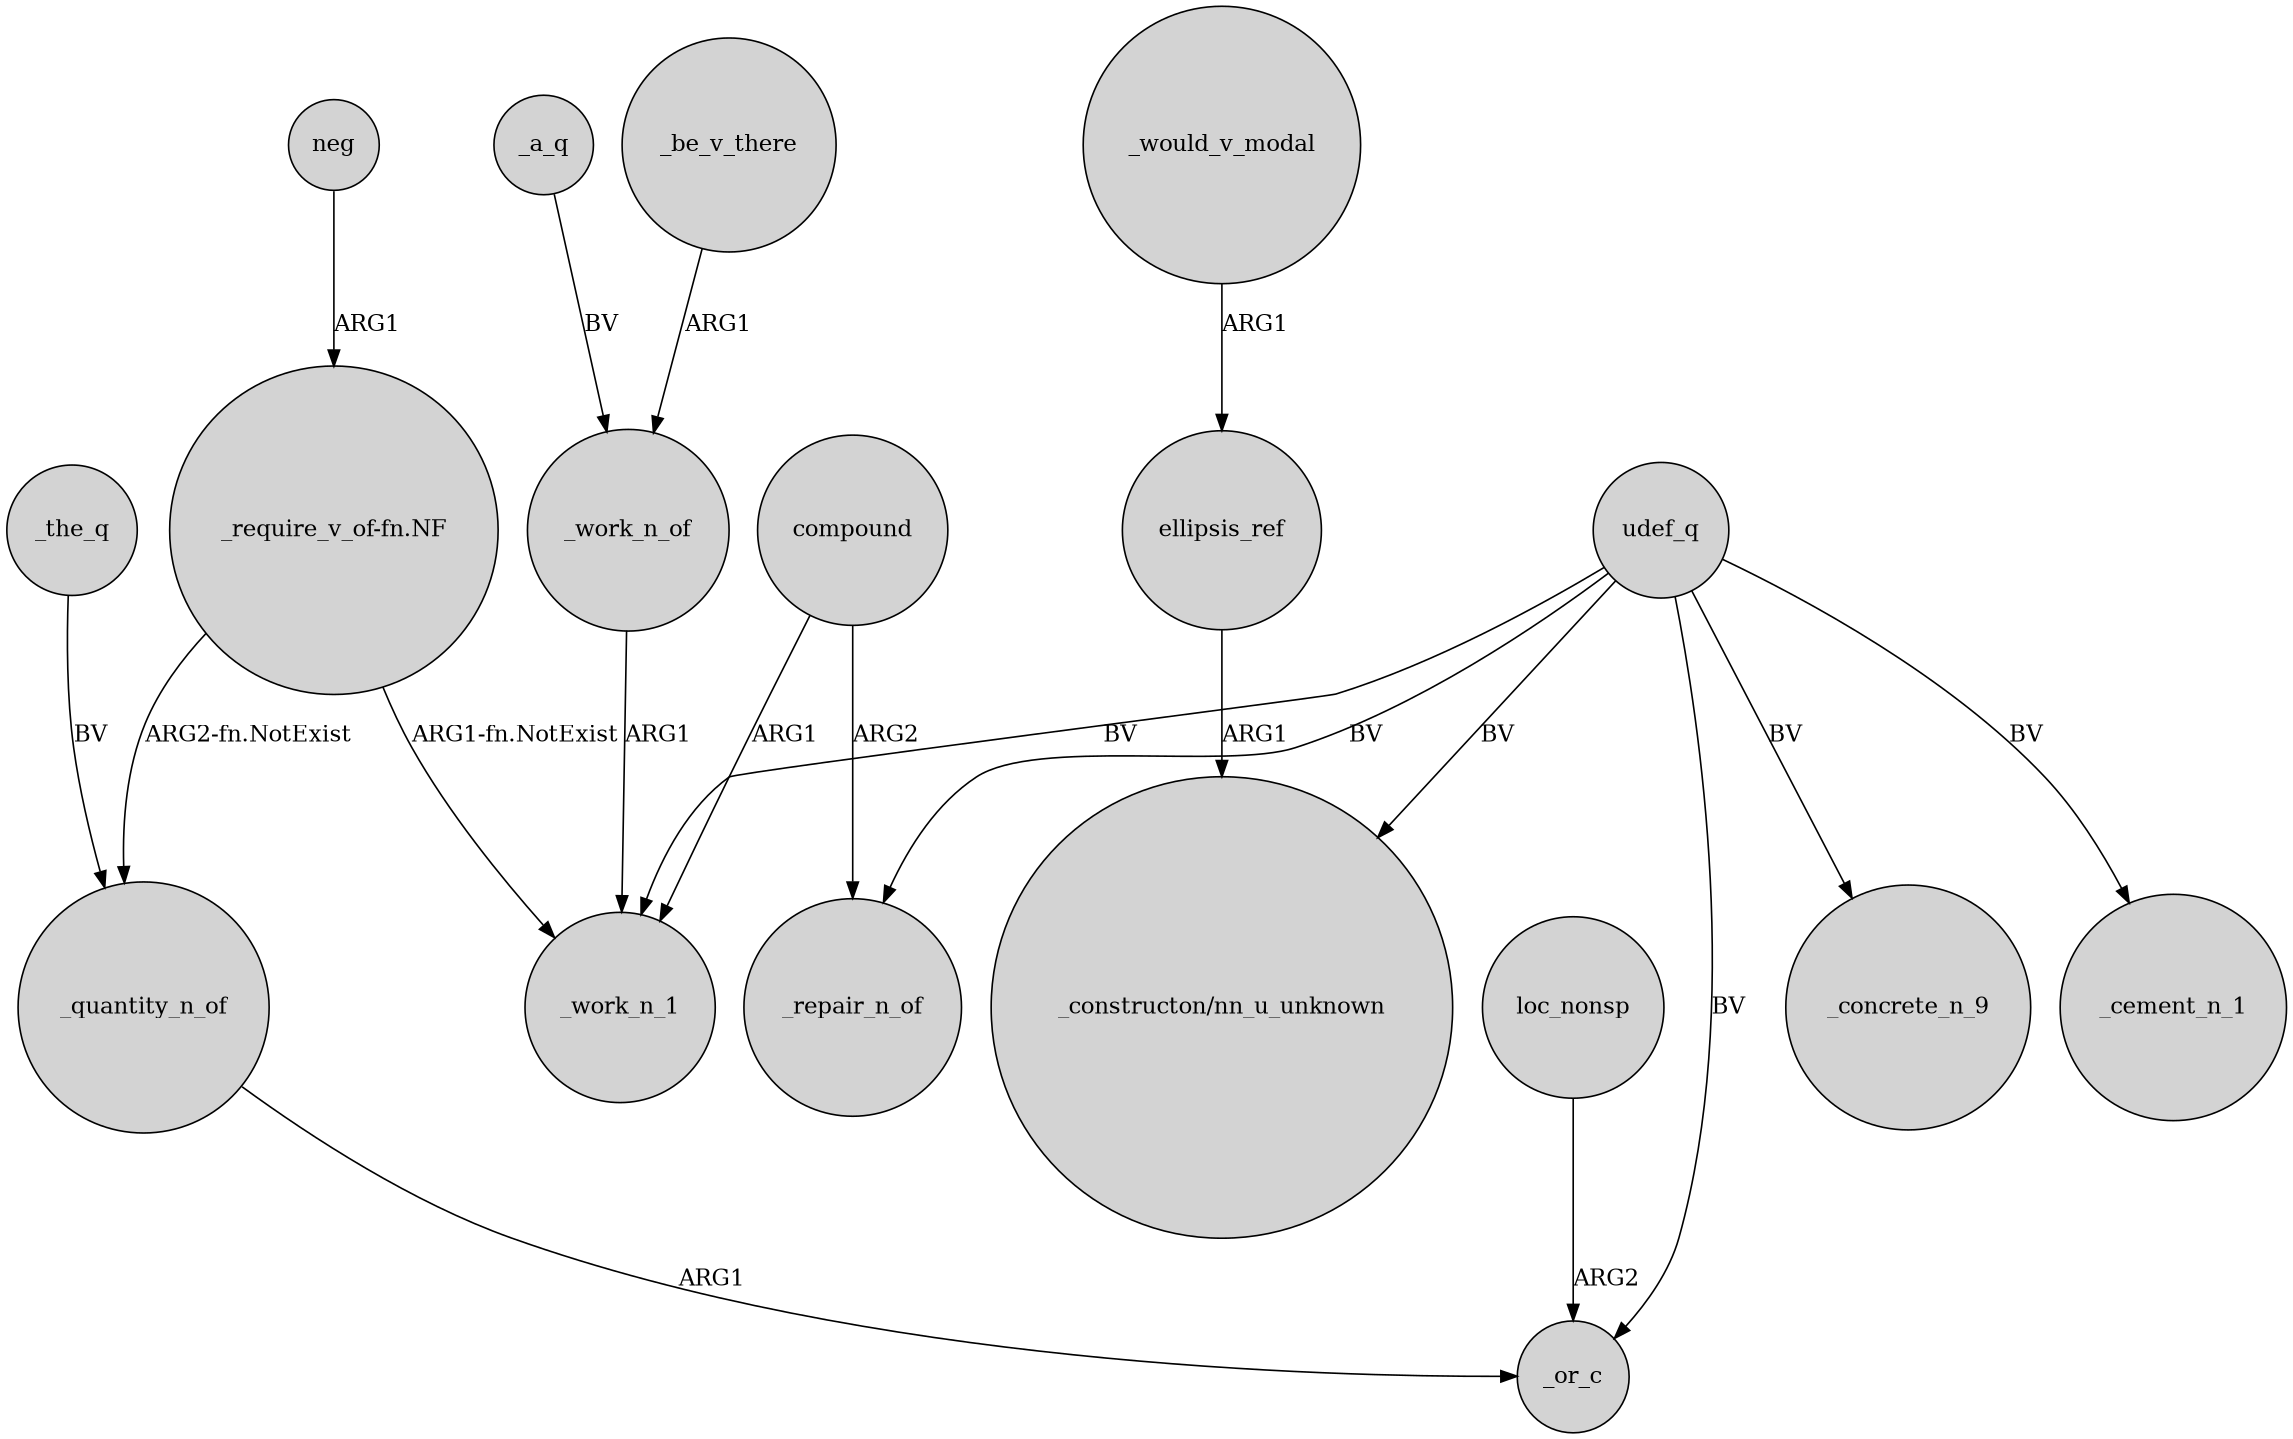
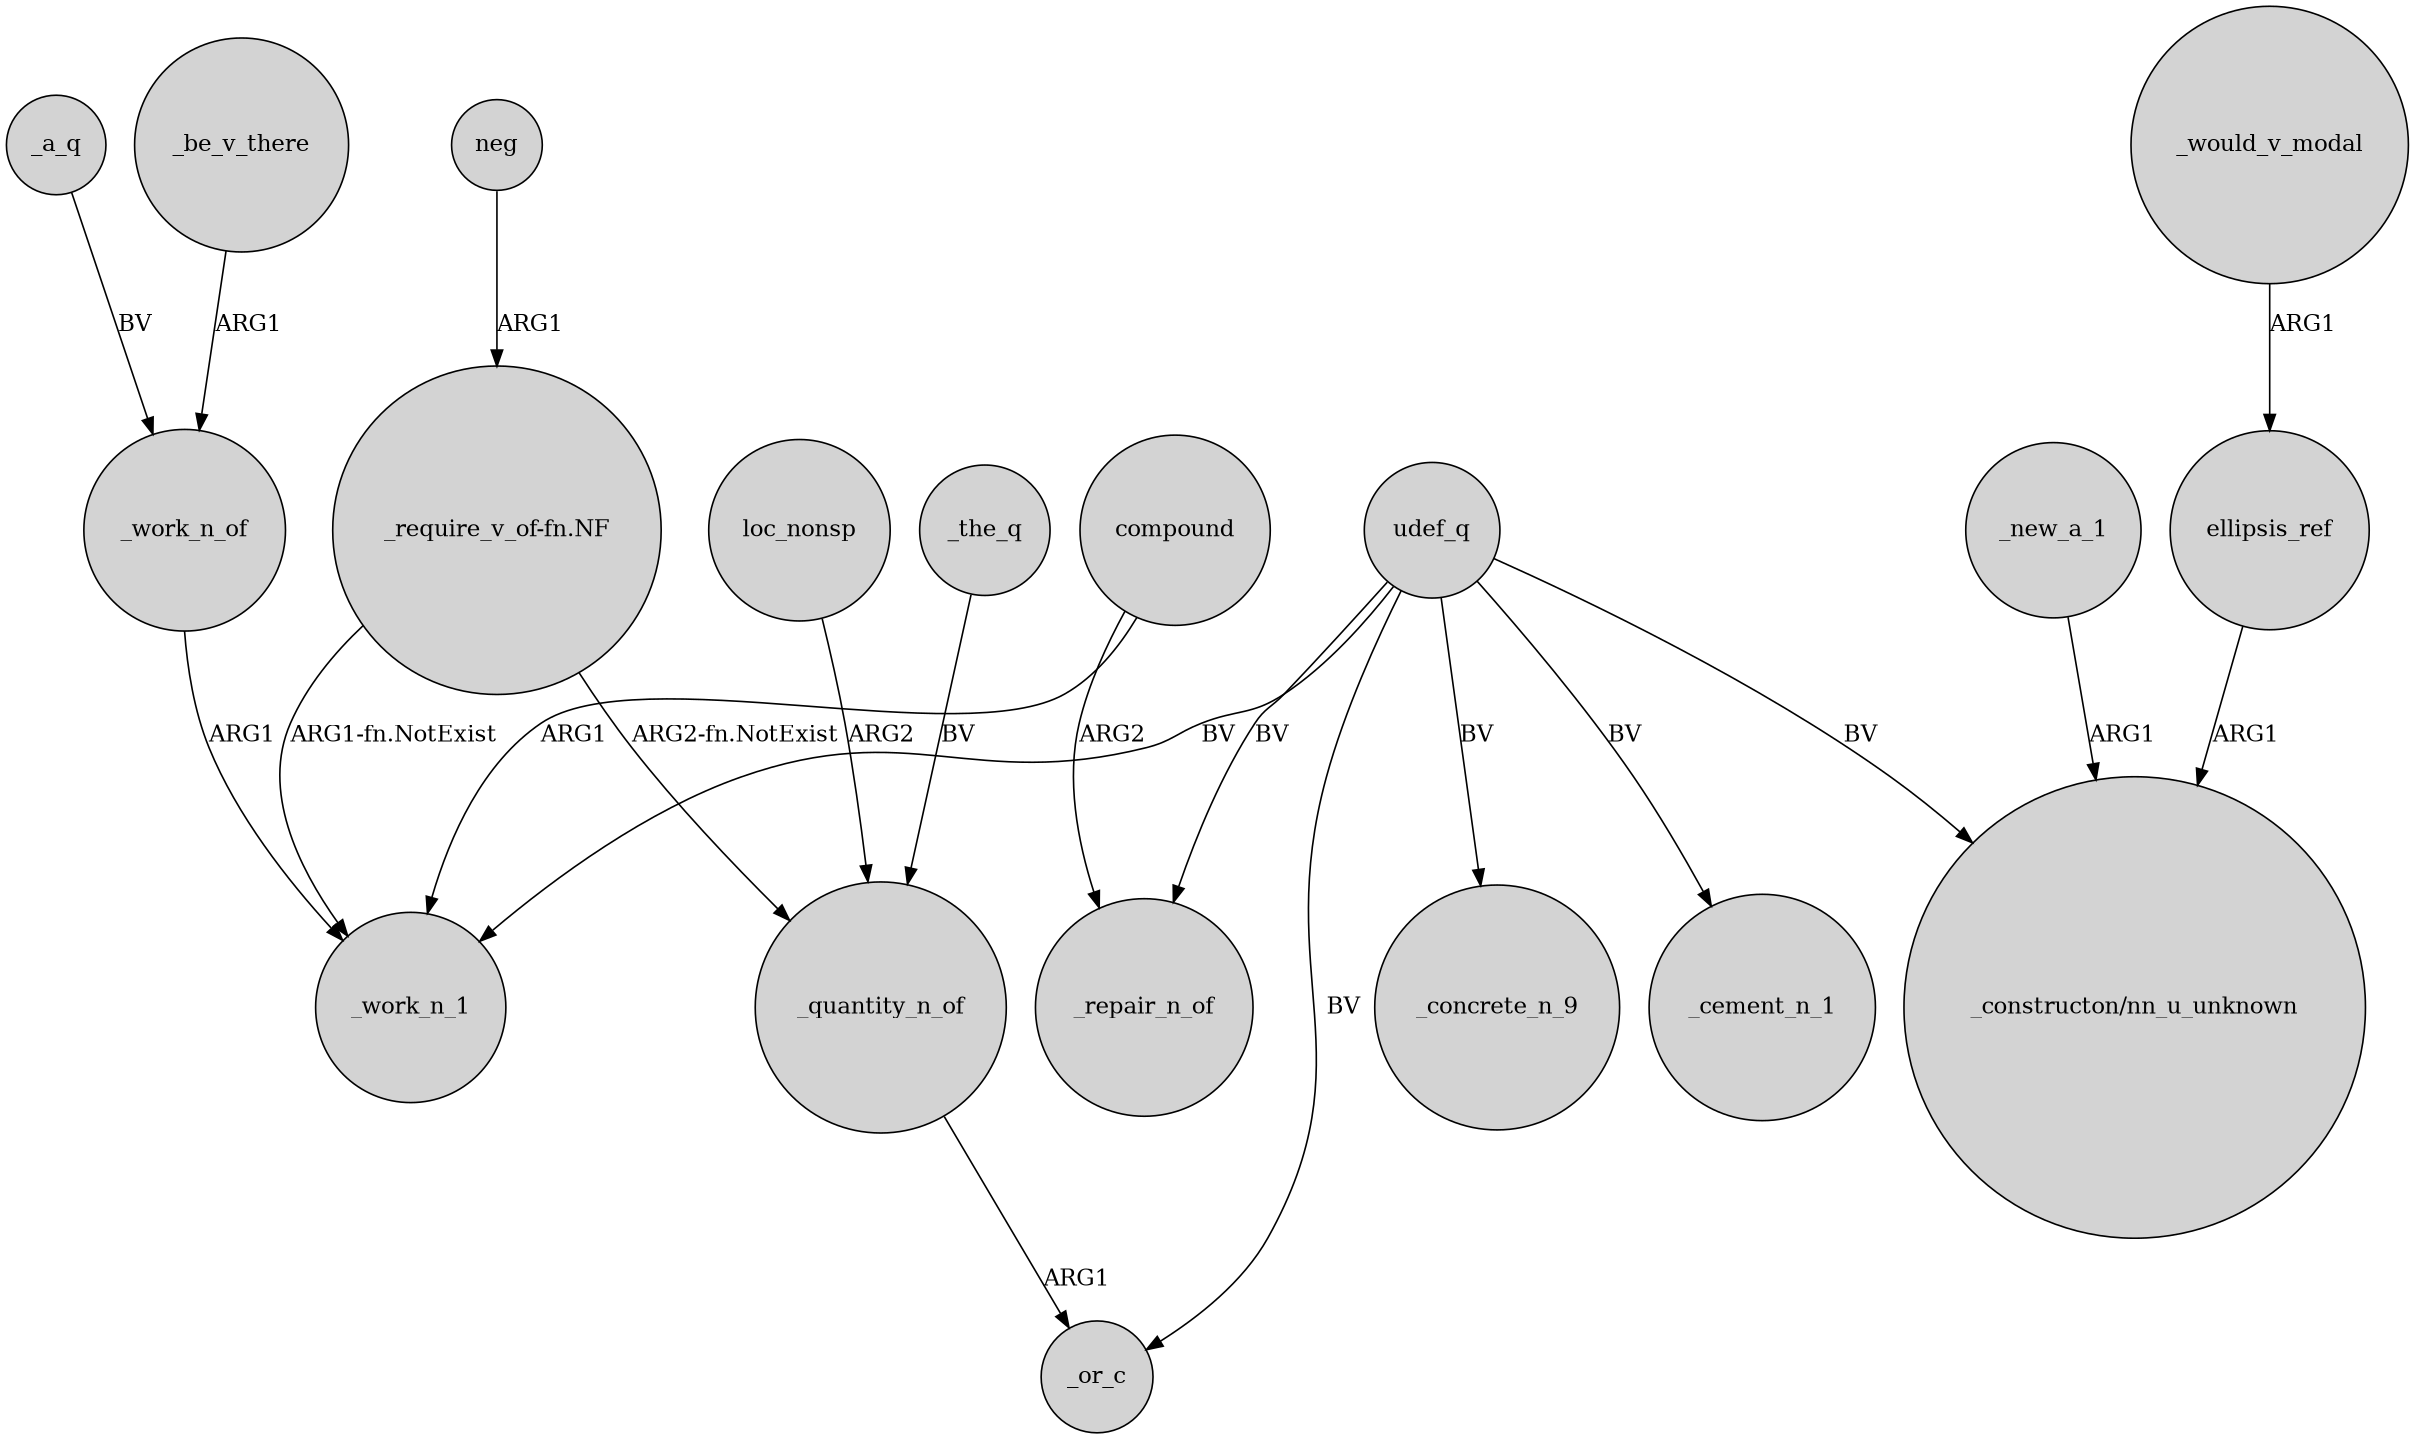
node "_new_a_1": added
edge "loc_nonsp" -> "_or_c": now "loc_nonsp" -> "_quantity_n_of"
